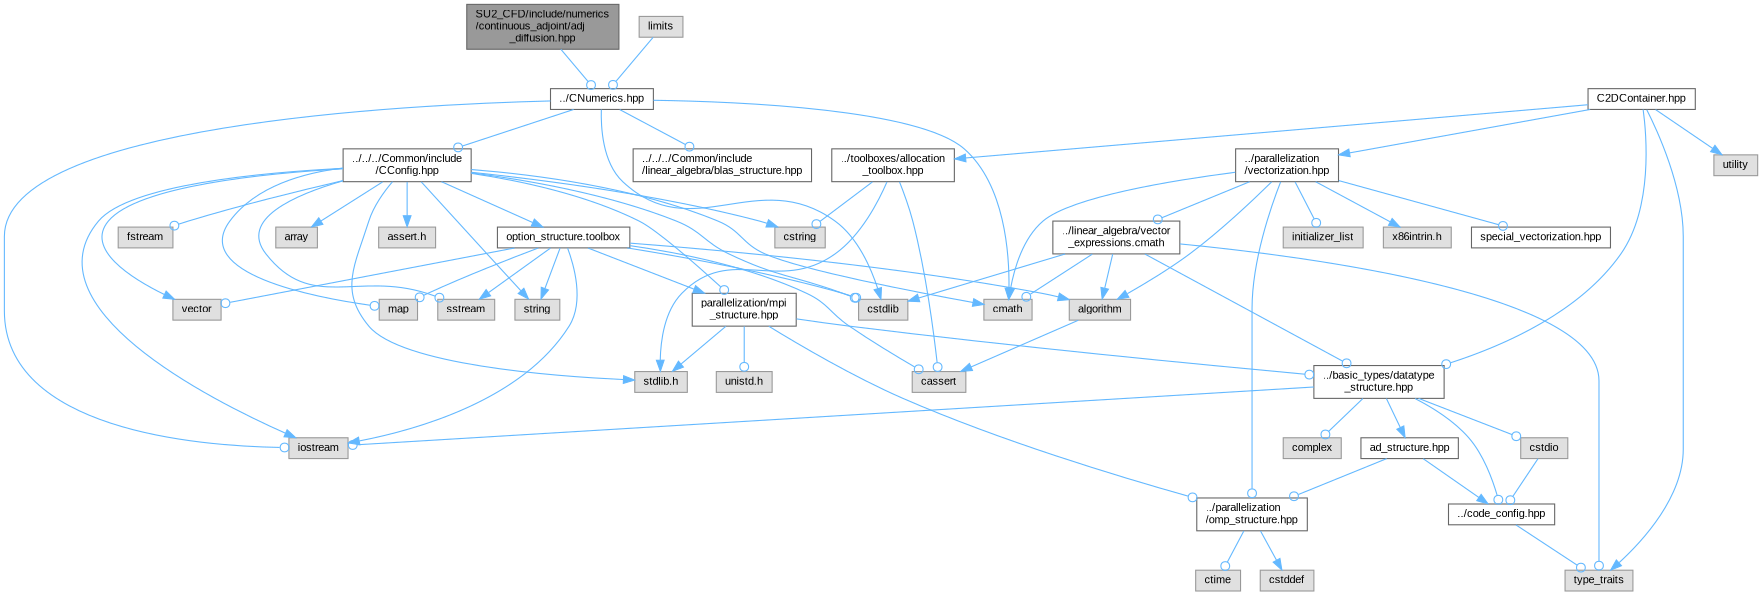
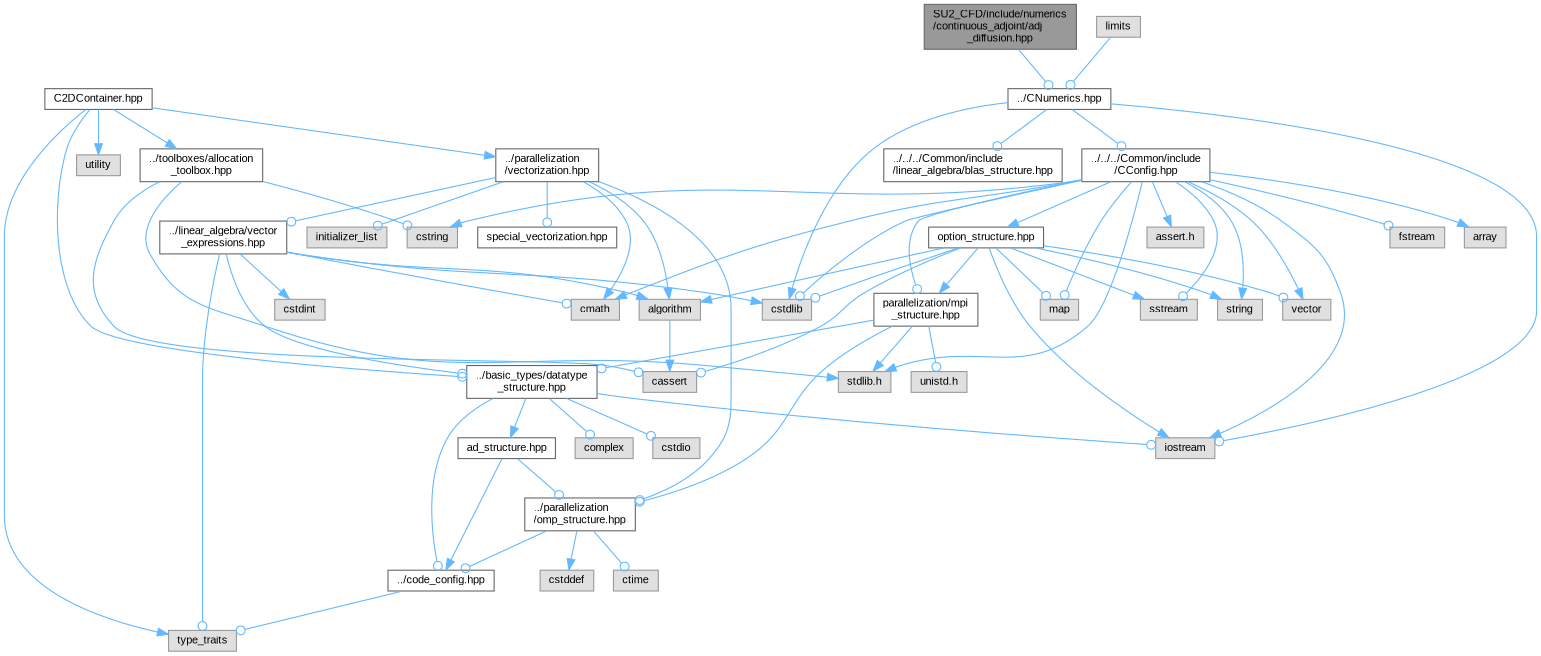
edge "../CNumerics.hpp" -> "cmath": removed
node "option_structure.toolbox": label "option_structure.toolbox" -> "option_structure.hpp"
node "../linear_algebra/vector _expressions.cmath": label "../linear_algebra/vector _expressions.cmath" -> "../linear_algebra/vector _expressions.hpp"
node "x86intrin.h": removed
node "cstdint": added
edge "cstdio" -> "../code_config.hpp": now "../parallelization /omp_structure.hpp" -> "../code_config.hpp"
